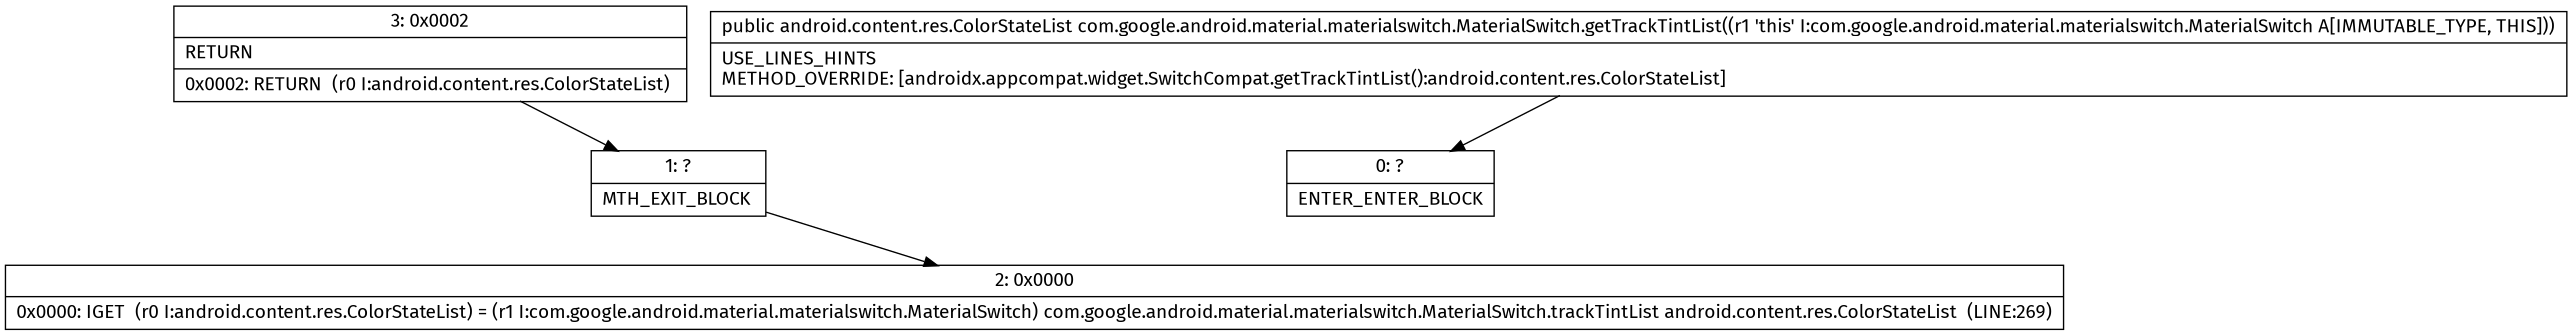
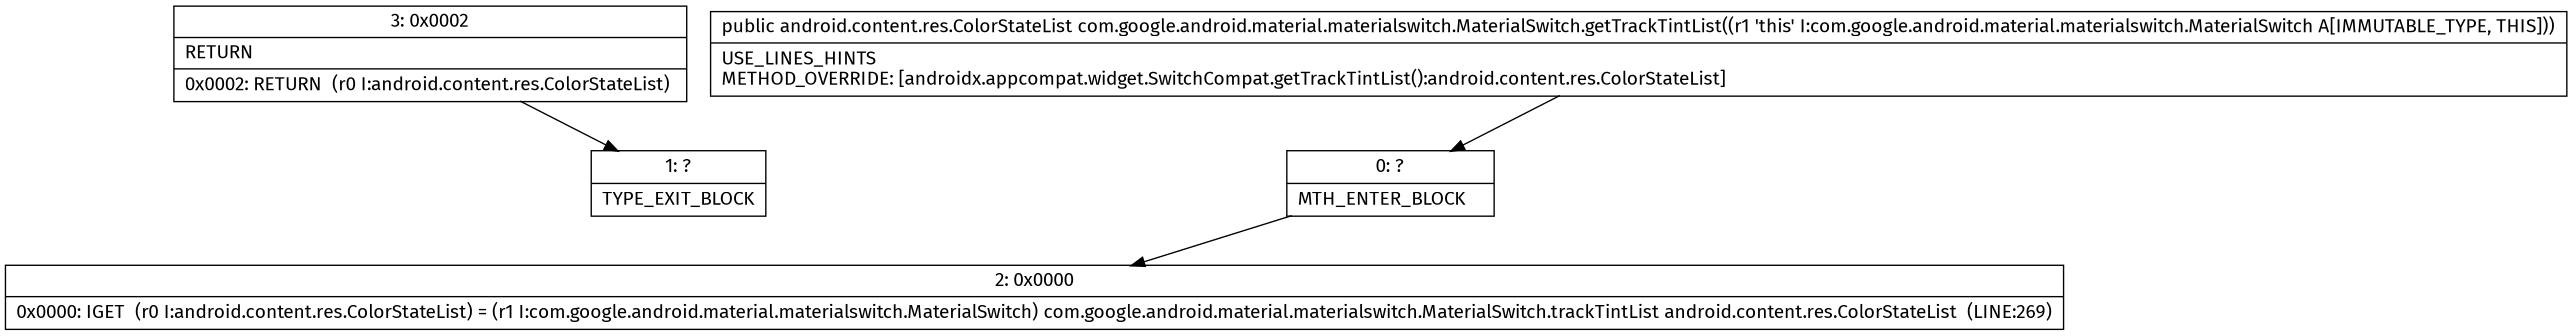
node "1: ?": text "MTH_EXIT_BLOCK" -> "TYPE_EXIT_BLOCK"
node "0: ?": text "ENTER_ENTER_BLOCK" -> "MTH_ENTER_BLOCK"
edge "1: ?" -> "2: 0x0000": now "0: ?" -> "2: 0x0000"
